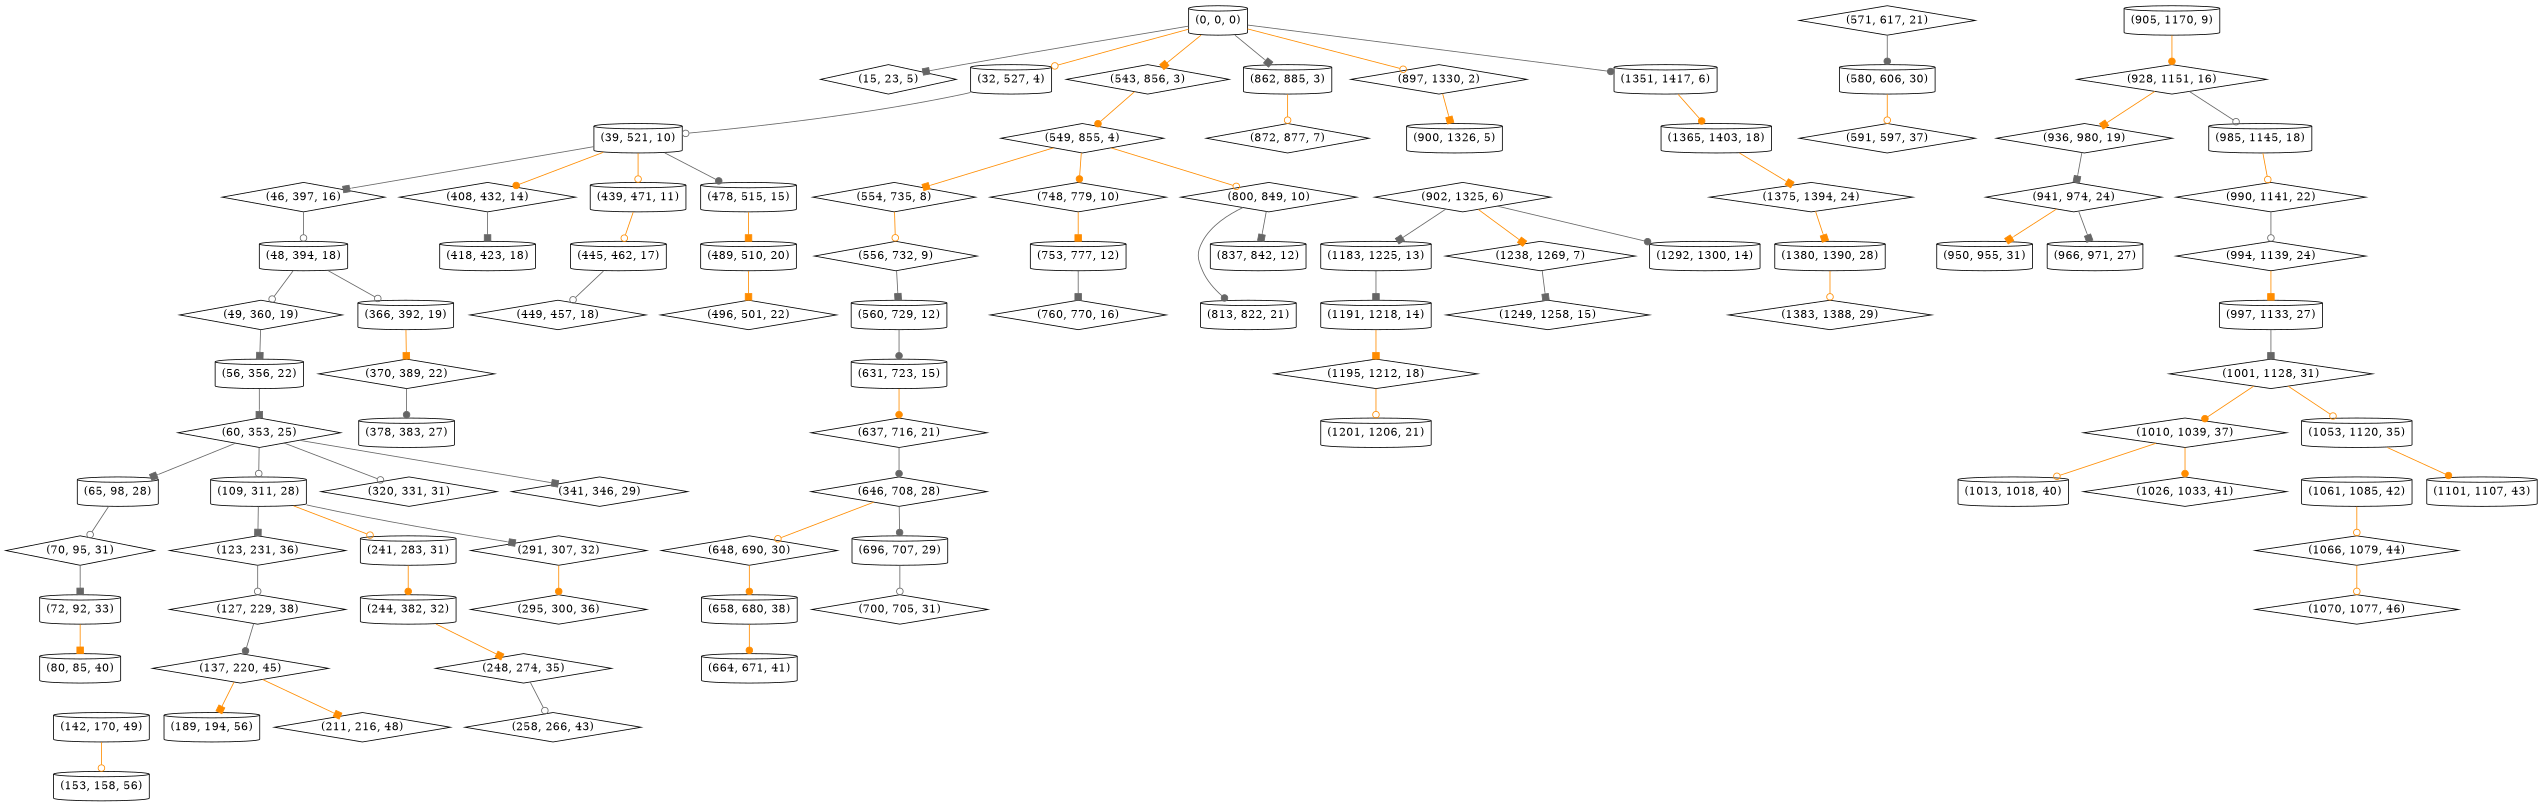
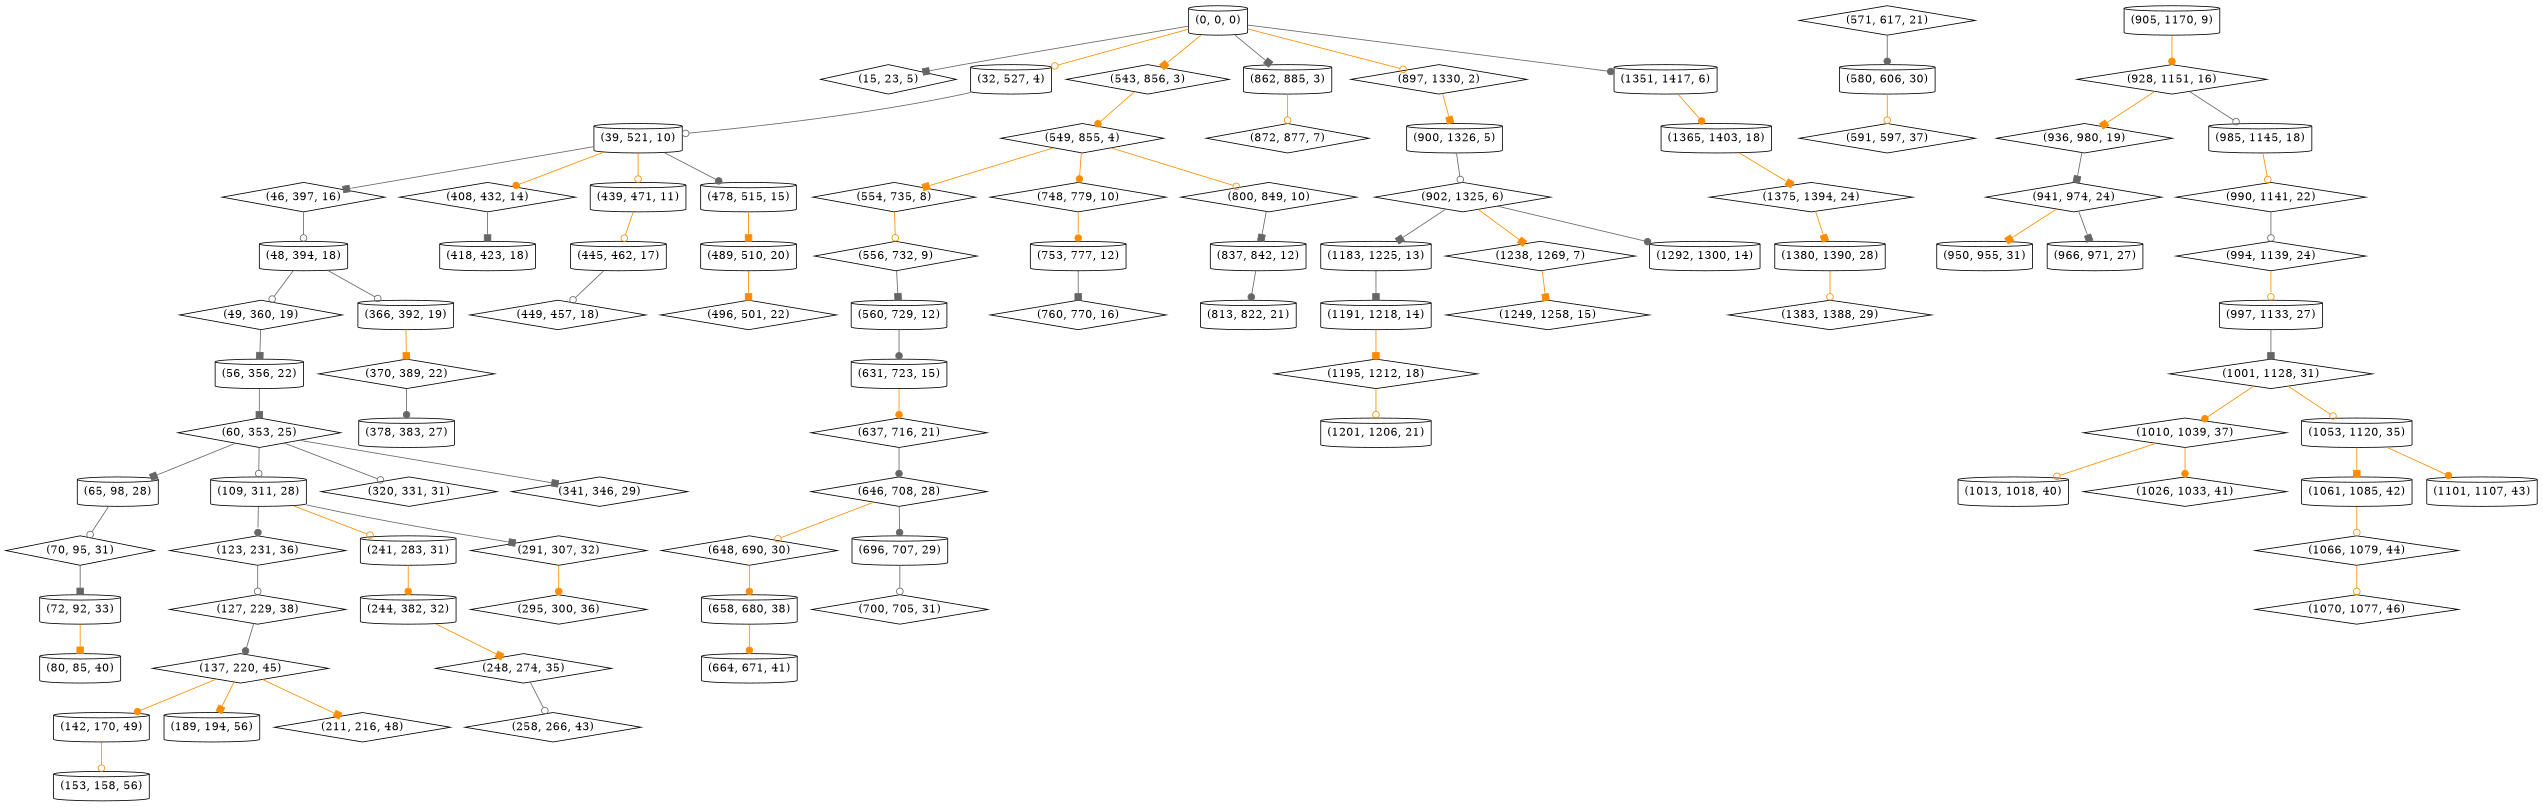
edge "(900, 1326, 5)" -> "(902, 1325, 6)": added
edge "(748, 779, 10)" -> "(753, 777, 12)": arrowhead box -> dot
edge "(800, 849, 10)" -> "(813, 822, 21)": now "(837, 842, 12)" -> "(813, 822, 21)"
edge "(1238, 1269, 7)" -> "(1249, 1258, 15)": color gray40 -> darkorange
edge "(994, 1139, 24)" -> "(997, 1133, 27)": arrowhead box -> odot
edge "(1053, 1120, 35)" -> "(1061, 1085, 42)": added
edge "(109, 311, 28)" -> "(123, 231, 36)": arrowhead box -> dot
edge "(137, 220, 45)" -> "(142, 170, 49)": added
